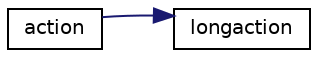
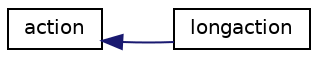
edge "action" -> "longaction": reversed
